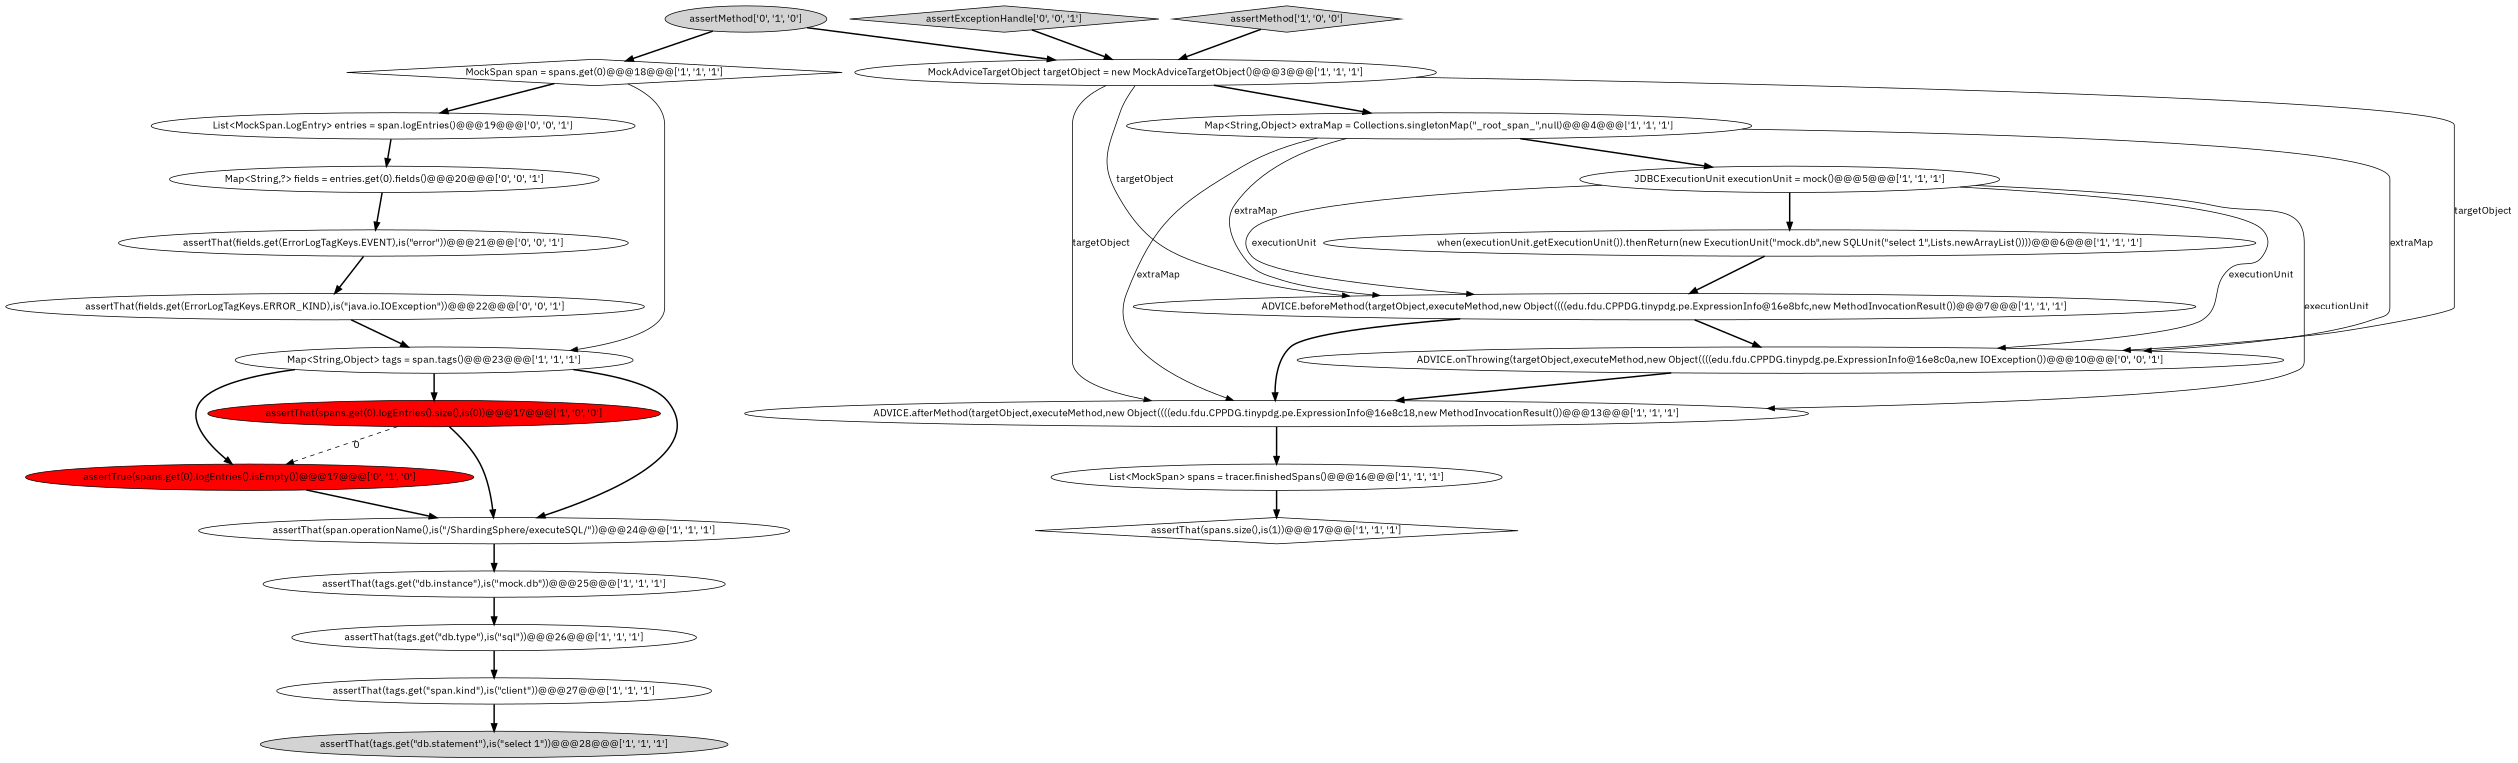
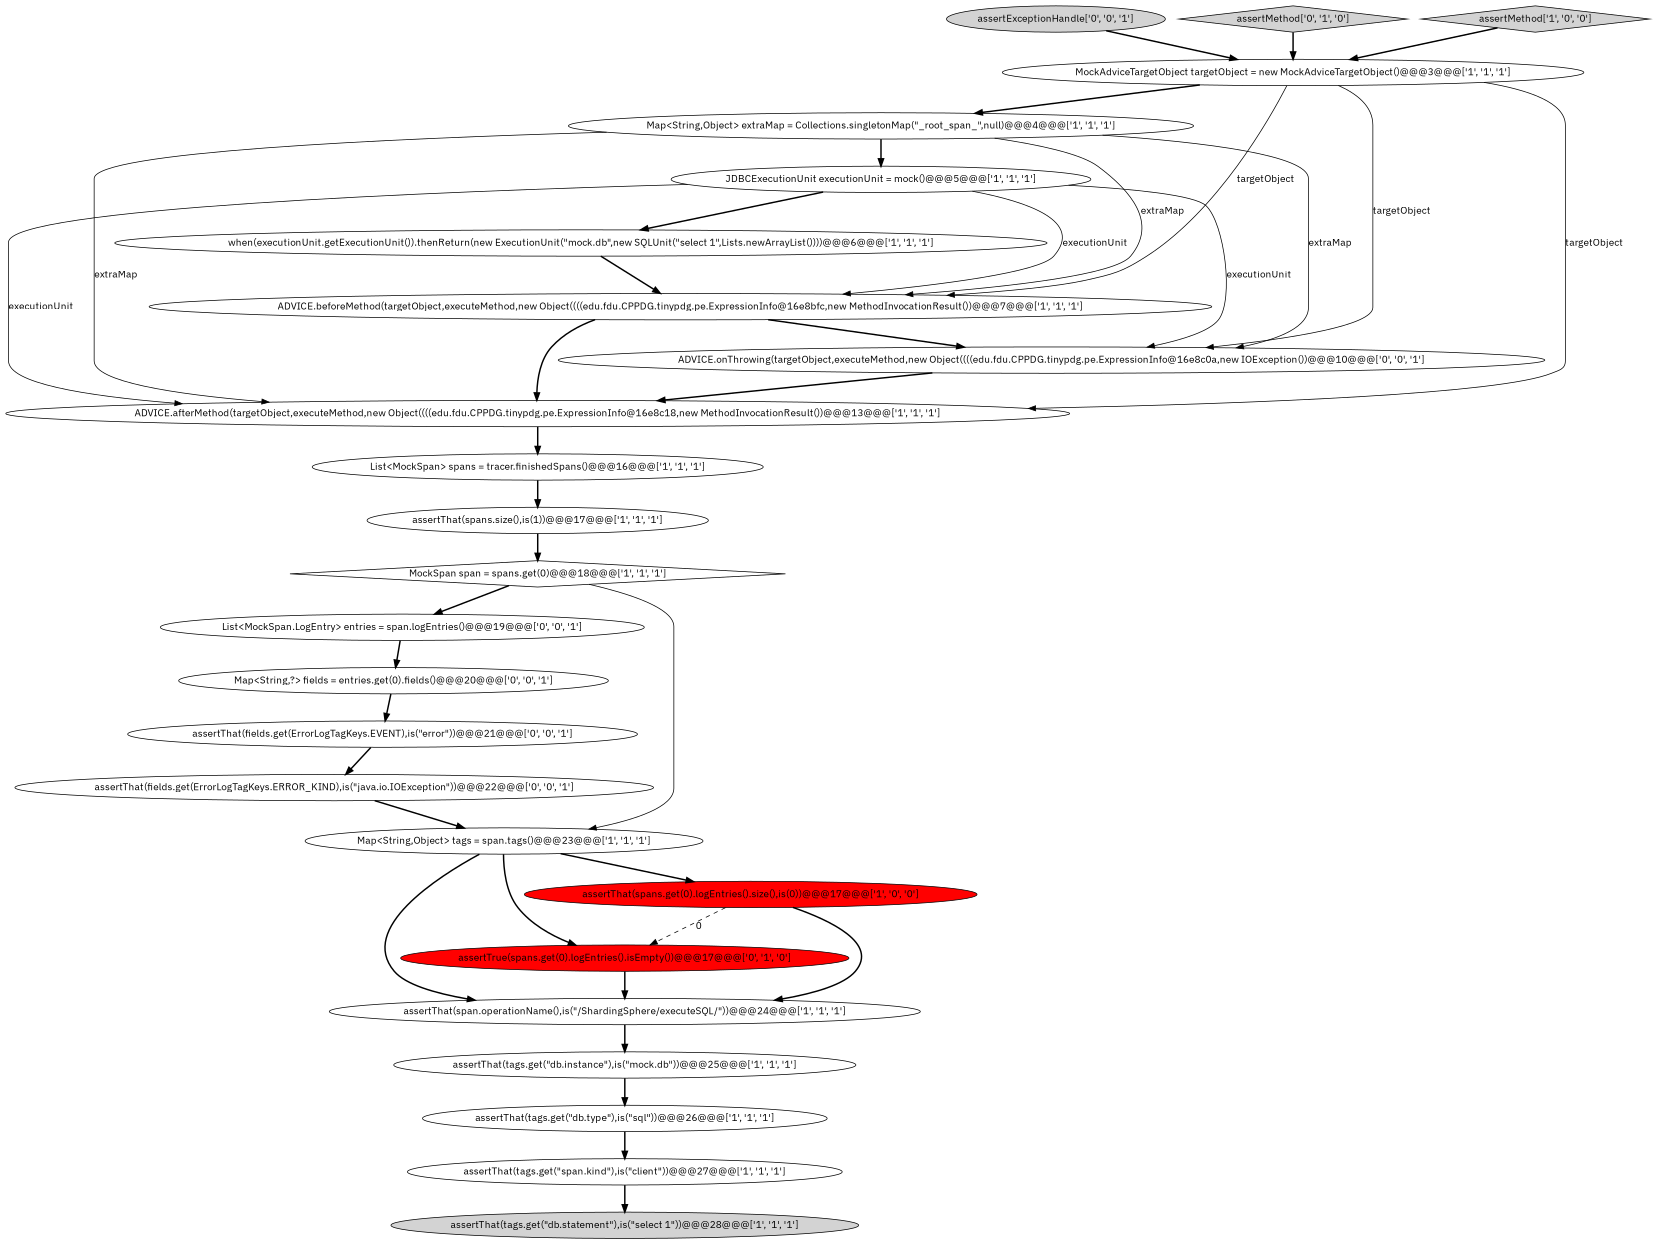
node "assertMethod['0', '1', '0']": shape ellipse -> diamond
node "assertExceptionHandle['0', '0', '1']": shape diamond -> ellipse
edge "assertMethod['0', '1', '0']" -> "MockSpan span = spans.get(0)@@@18@@@['1', '1', '1']": now "assertThat(spans.size(),is(1))@@@17@@@['1', '1', '1']" -> "MockSpan span = spans.get(0)@@@18@@@['1', '1', '1']"
node "assertThat(spans.size(),is(1))@@@17@@@['1', '1', '1']": shape diamond -> ellipse
